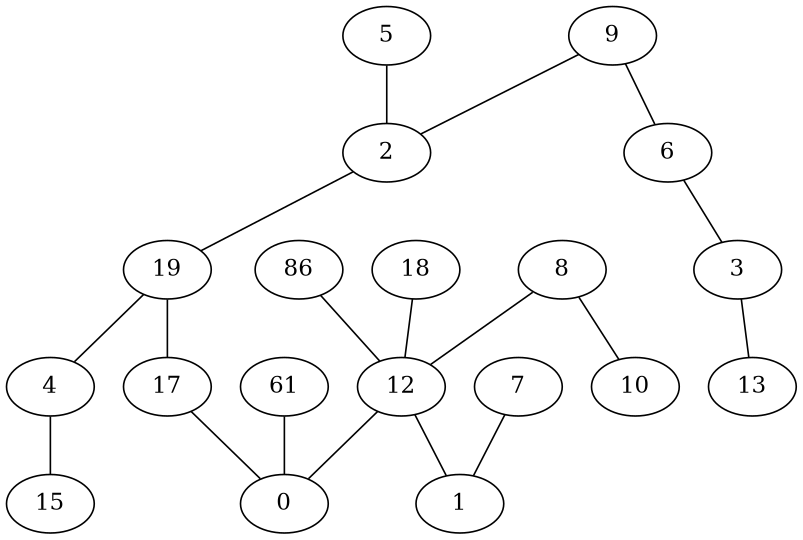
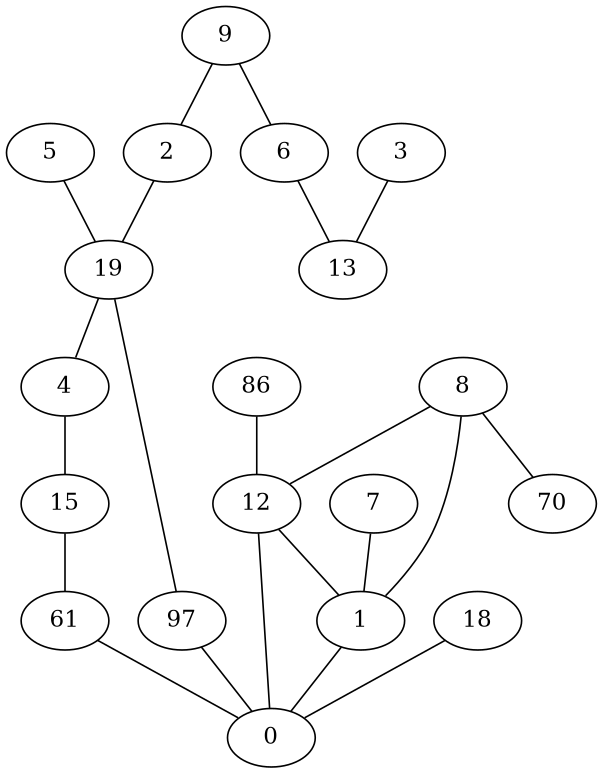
edge "5" -- "2": now "5" -- "19"
edge "6" -- "3": now "6" -- "13"
edge "18" -- "12": now "18" -- "0"
node "17": label "17" -> "97"
node "10": label "10" -> "70"
edge "8" -- "1": added
edge "15" -- "61": added
edge "1" -- "0": added
